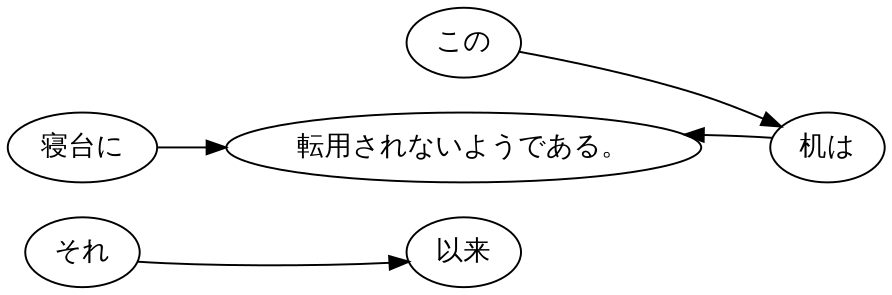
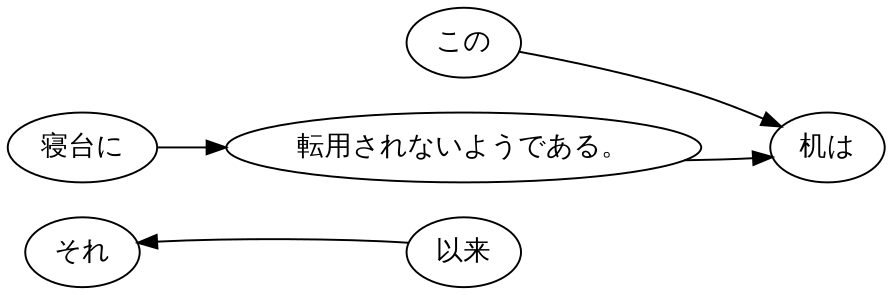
edge "机は" -> "転用されないようである。": reversed
edge "それ" -> "以来": reversed
